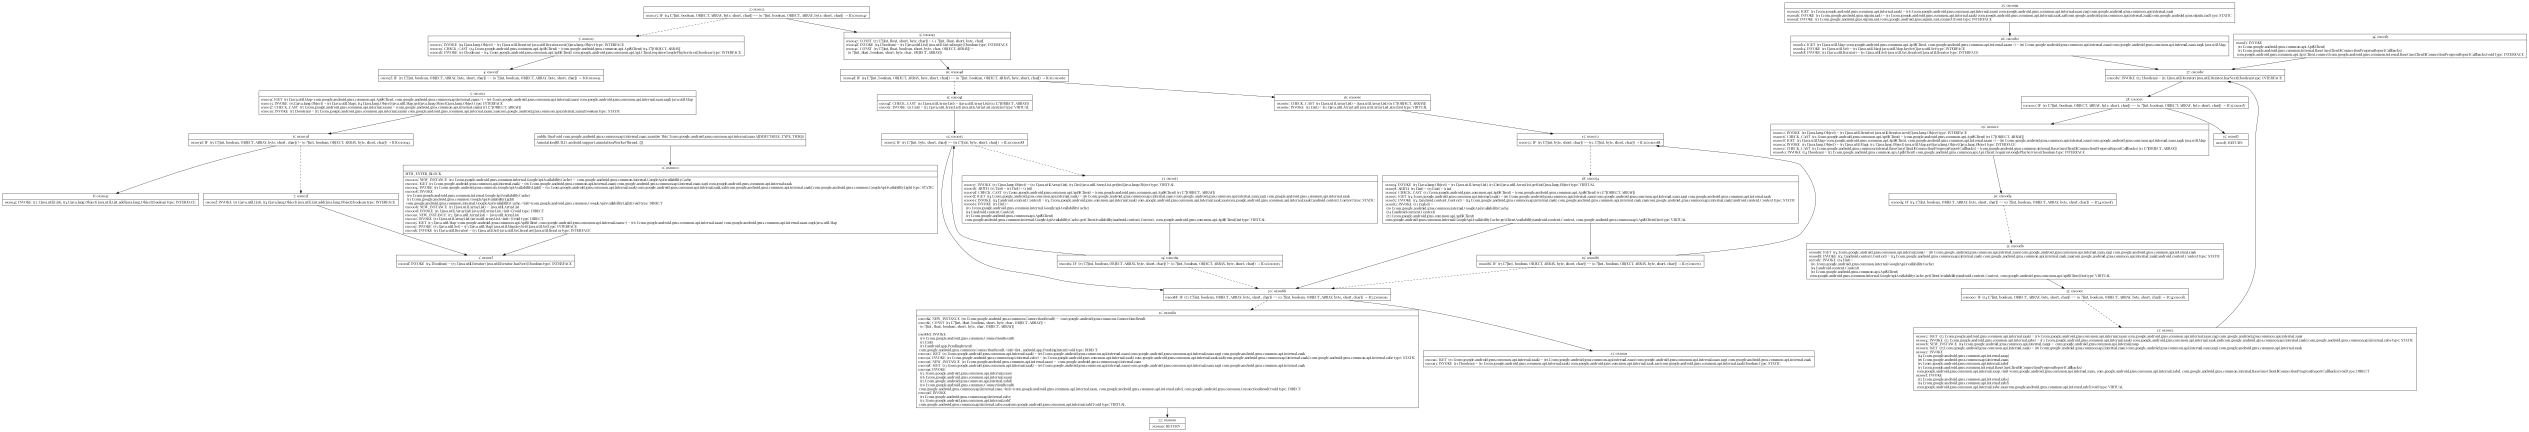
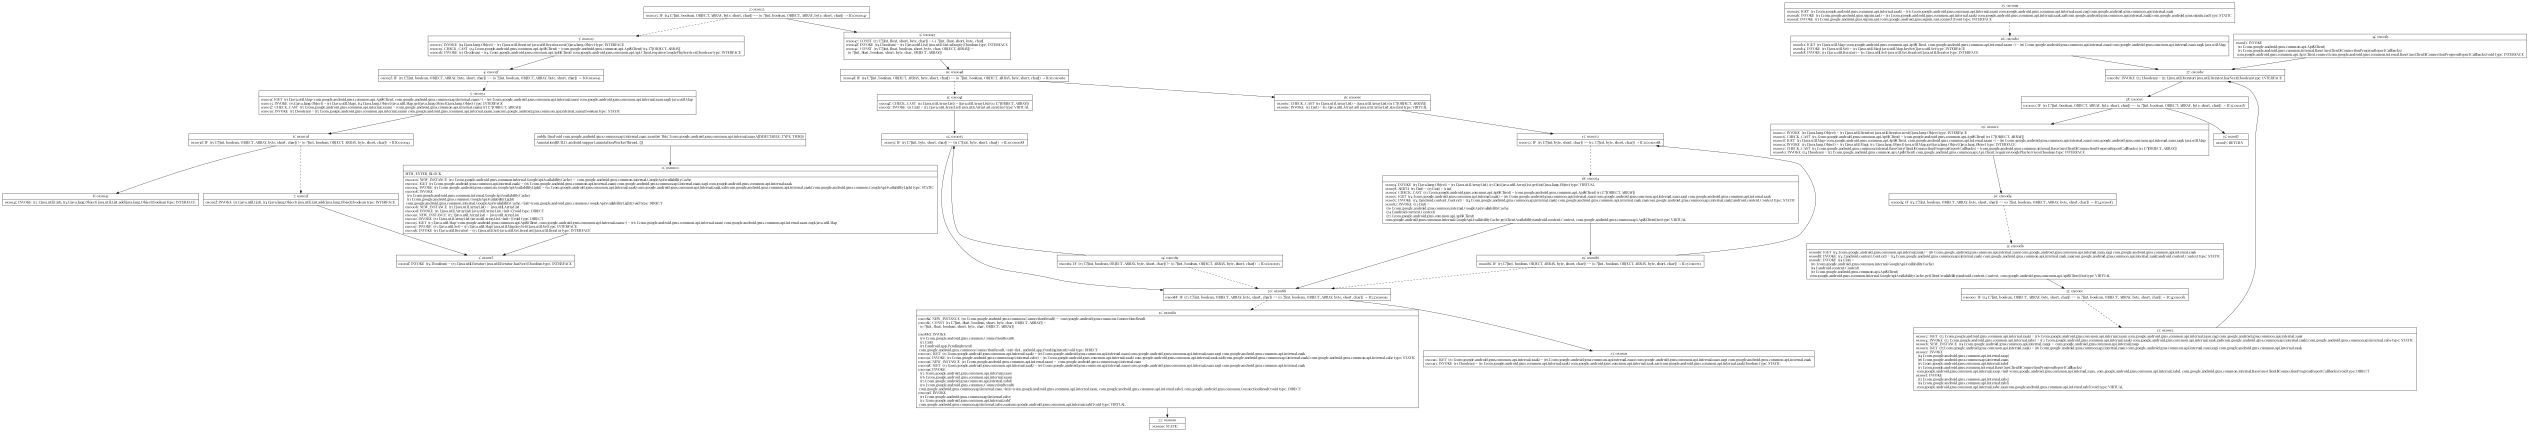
edge "25: 0x00a9" -> "26: 0x00b2": style solid -> dashed
edge "4: 0x002f" -> "5: 0x0031": added
node "35: 0x00f7": text "0x02f7: RETURN" -> "0x00f7: RETURN"
node "13: 0x0057": removed
node "18: 0x0074": text "0x0082: INVOKE  (r3 I:zabd) =" -> "0x0082: INVOKE  (r3 I:int) ="
node "31: 0x00d6": text "0x70dc: INVOKE  (r4 I:int) =" -> "0x00dc: INVOKE  (r4 I:int) ="
node "22: 0x00a0": text "0x00a0: RETURN" -> "0x00a0: STATIC"
